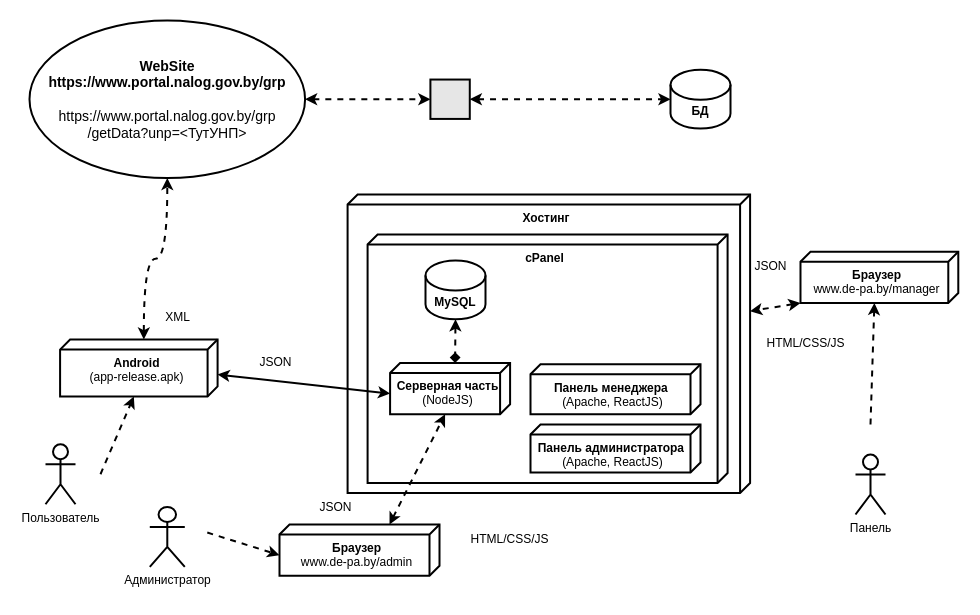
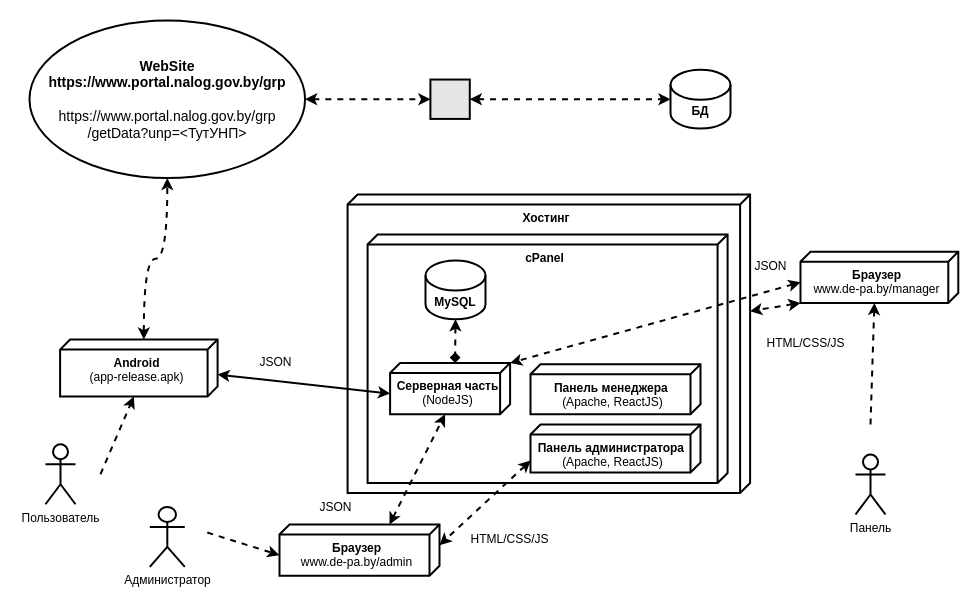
node "XML": removed
edge "Браузер www.de-pa.by/manager" -- "Серверная часть (NodeJS)": added
edge "Панель администратора (Apache, ReactJS)" -- "Браузер www.de-pa.by/admin": added
